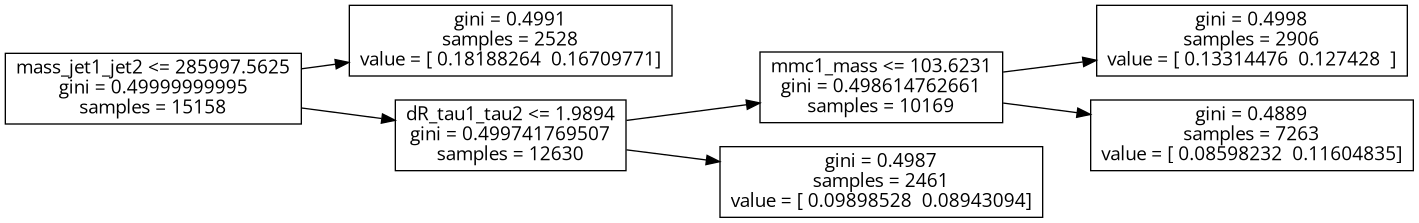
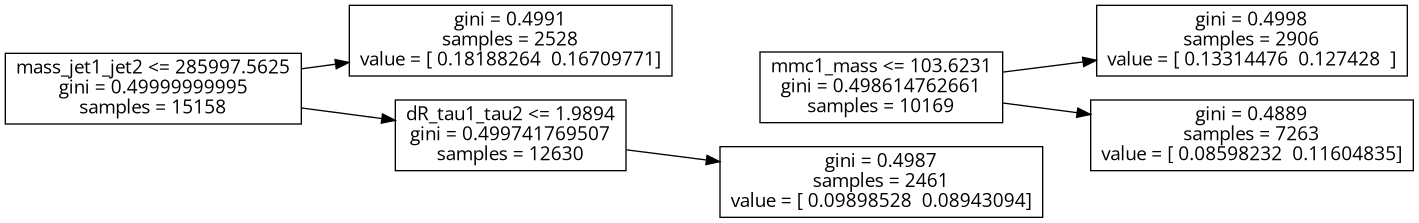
edge "dR_tau1_tau2 <= 1.9894 gini = 0.499741769507 samples = 12630" -> "mmc1_mass <= 103.6231 gini = 0.498614762661 samples = 10169": removed
